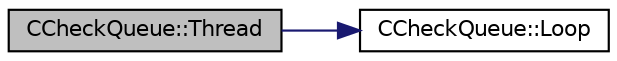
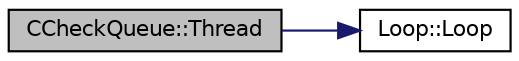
node "CCheckQueue::Loop": label "CCheckQueue::Loop" -> "Loop::Loop"
